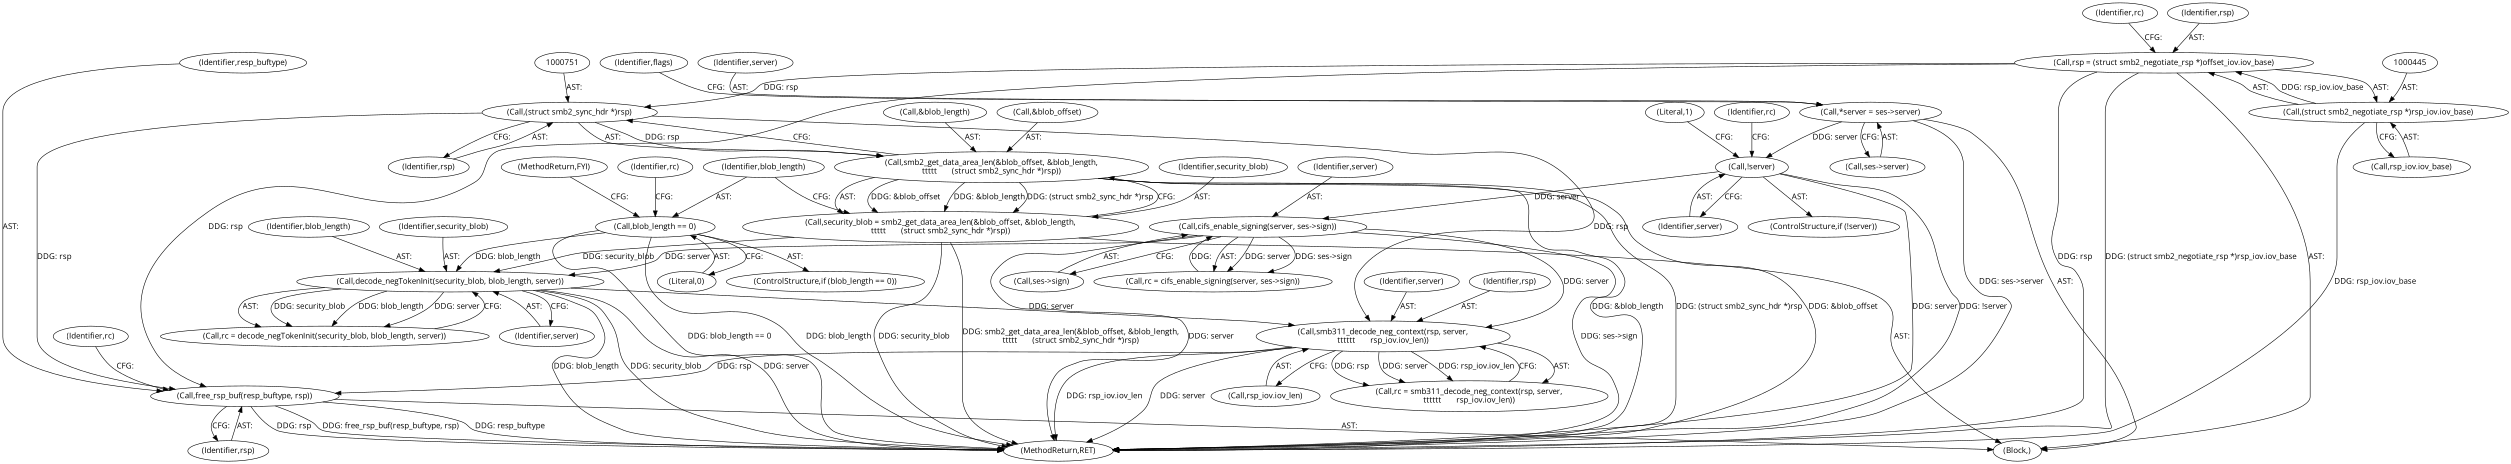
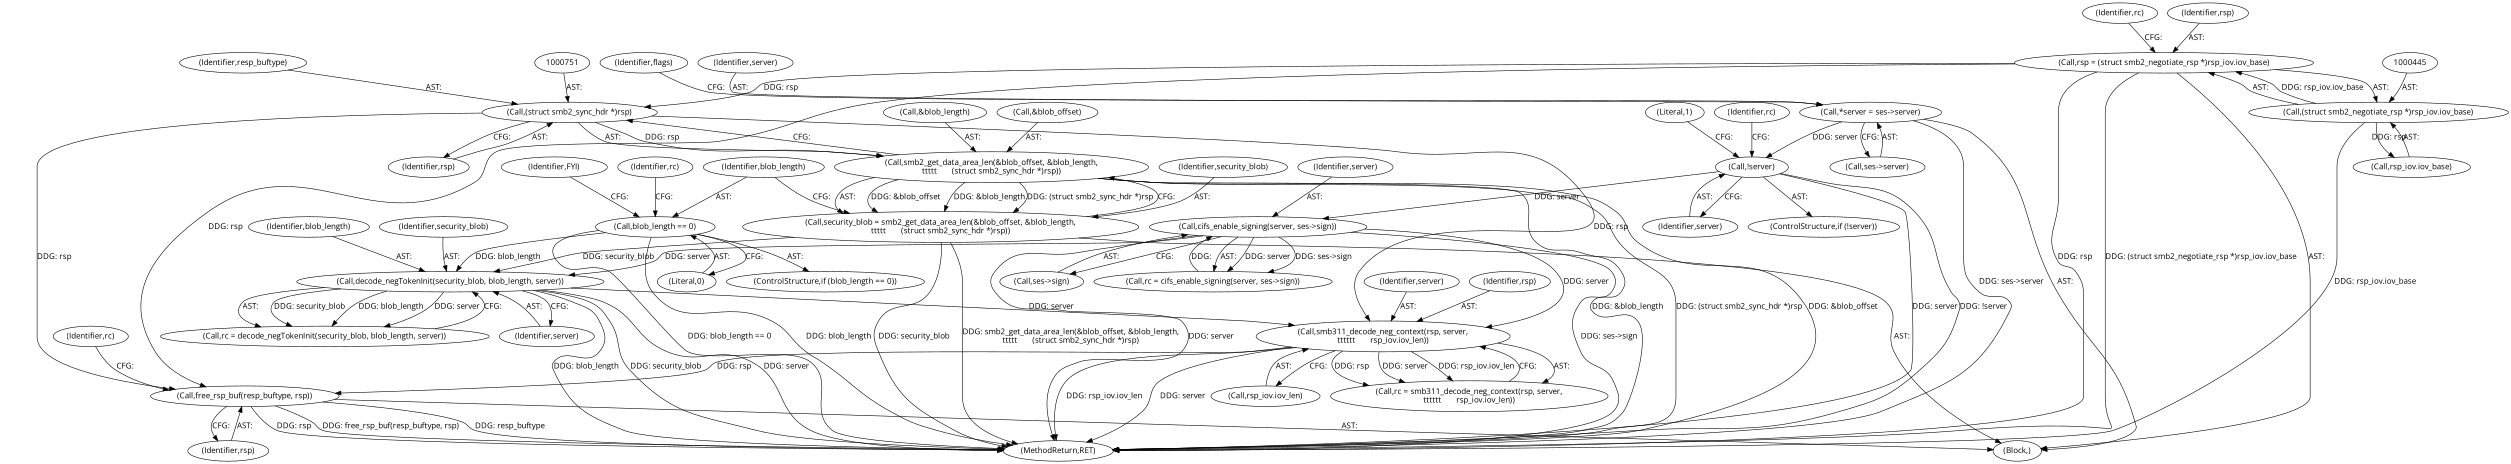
node "(Call,rsp = (struct smb2_negotiate_rsp *)offset_iov.iov_base)": label "(Call,rsp = (struct smb2_negotiate_rsp *)offset_iov.iov_base)" -> "(Call,rsp = (struct smb2_negotiate_rsp *)rsp_iov.iov_base)"
edge "(Call,(struct smb2_negotiate_rsp *)rsp_iov.iov_base)" -> "(Call,rsp_iov.iov_base)": label "CFG: " -> "DDG: rsp"
node "(MethodReturn,FYI)": label "(MethodReturn,FYI)" -> "(Identifier,FYI)"
edge "(Identifier,resp_buftype)" -> "(Call,free_rsp_buf(resp_buftype, rsp))": now "(Identifier,resp_buftype)" -> "(Call,(struct smb2_sync_hdr *)rsp)"
